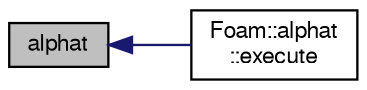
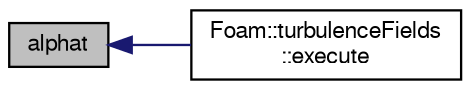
node "Foam::alphat ::execute": label "Foam::alphat ::execute" -> "Foam::turbulenceFields ::execute"
